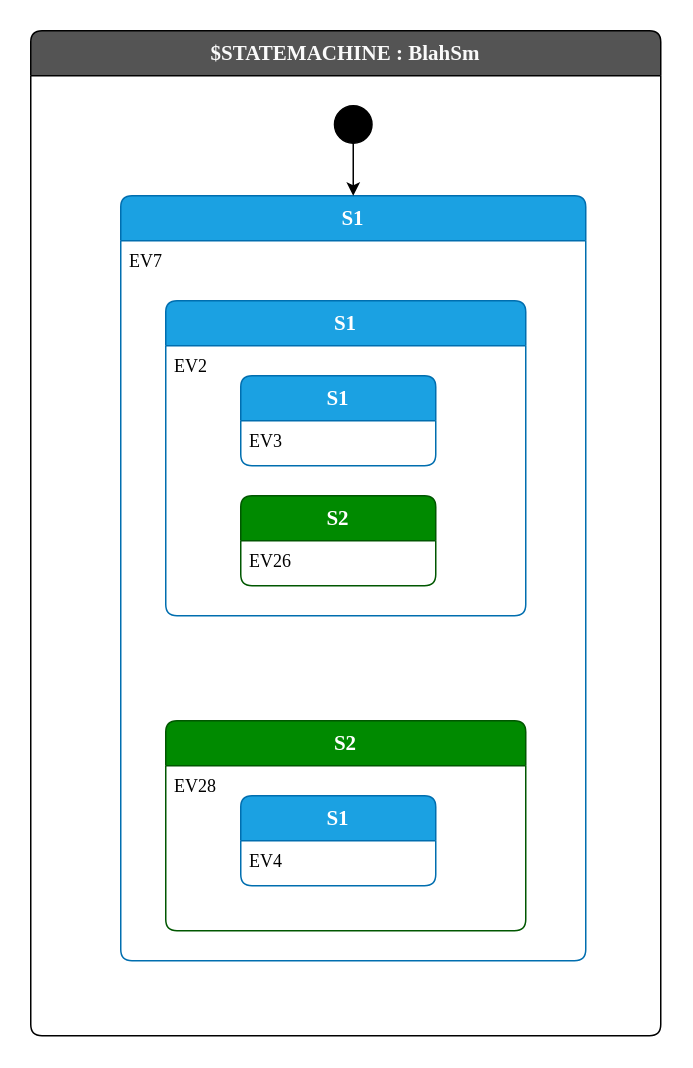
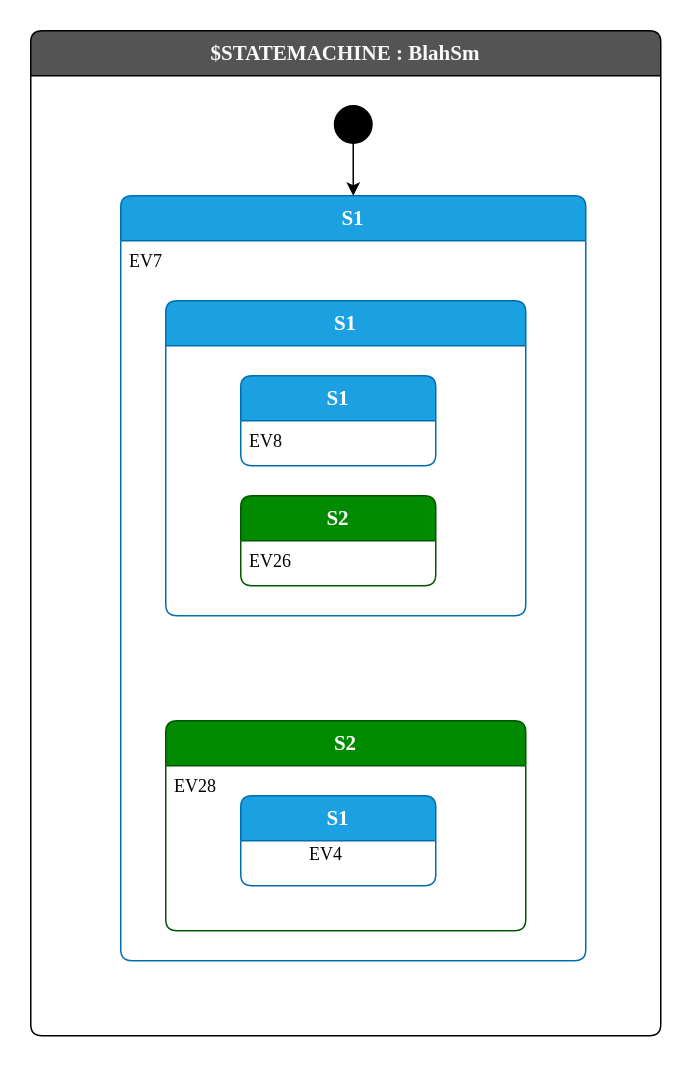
node "EV2": removed
node "EV3": label "EV3" -> "EV8"
node "EV4": moved (278, 863) -> (338, 856)
